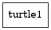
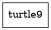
node "turtle1": label "turtle1" -> "turtle9"
